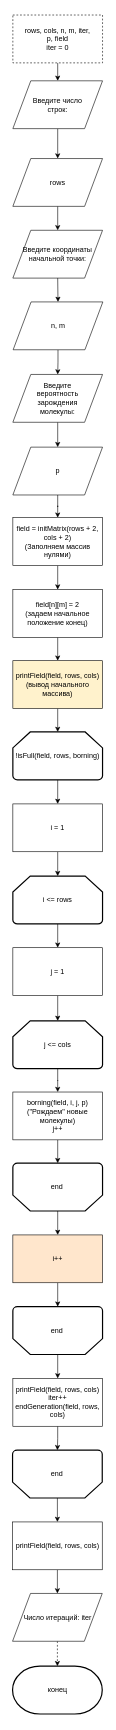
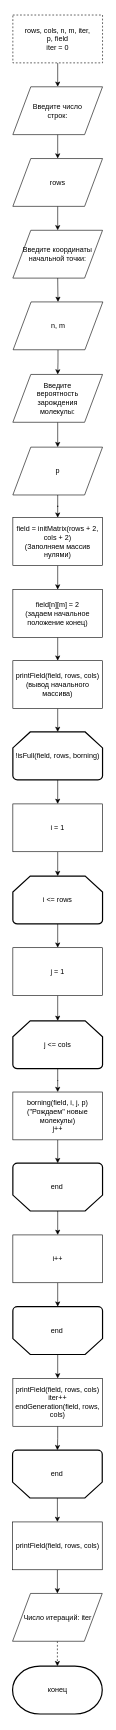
node "Введите число строк:": moved (58, 102) -> (58, 108)
node "printField(field, rows, cols) (вывод начального массива)": fillcolor #fff2cc -> #ffffff
node "i++": fillcolor #ffe6cc -> #ffffff
